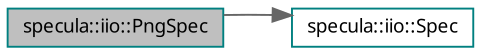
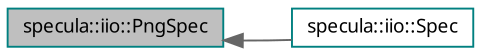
edge "specula::iio::PngSpec" -> "specula::iio::Spec": reversed
